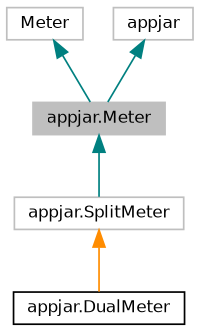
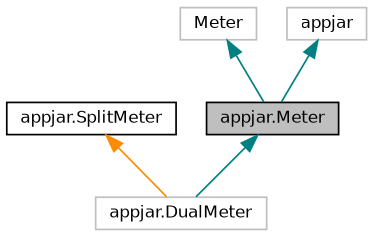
node "appjar.Meter": color grey75 -> black
edge "appjar.SplitMeter" -> "appjar.Meter": now "appjar.DualMeter" -> "appjar.Meter"
node "appjar.SplitMeter": color grey75 -> black
node "appjar.DualMeter": color black -> grey75
